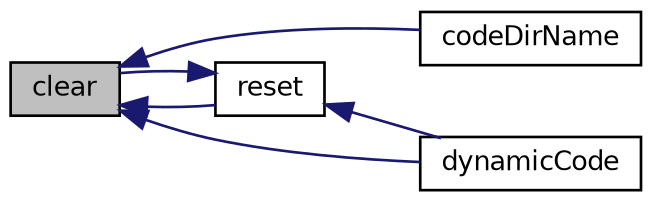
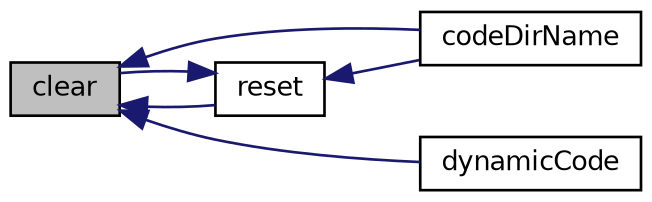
edge "dynamicCode" -> "reset": now "codeDirName" -> "reset"
